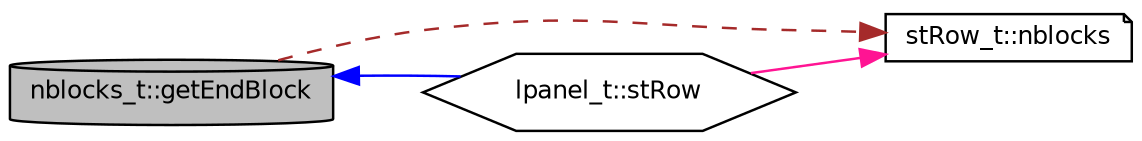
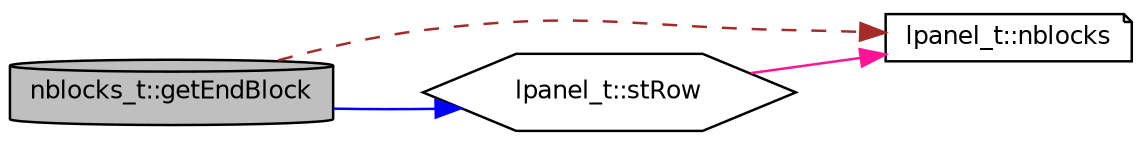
node "stRow_t::nblocks": label "stRow_t::nblocks" -> "lpanel_t::nblocks"
edge "lpanel_t::stRow" -> "nblocks_t::getEndBlock": reversed
